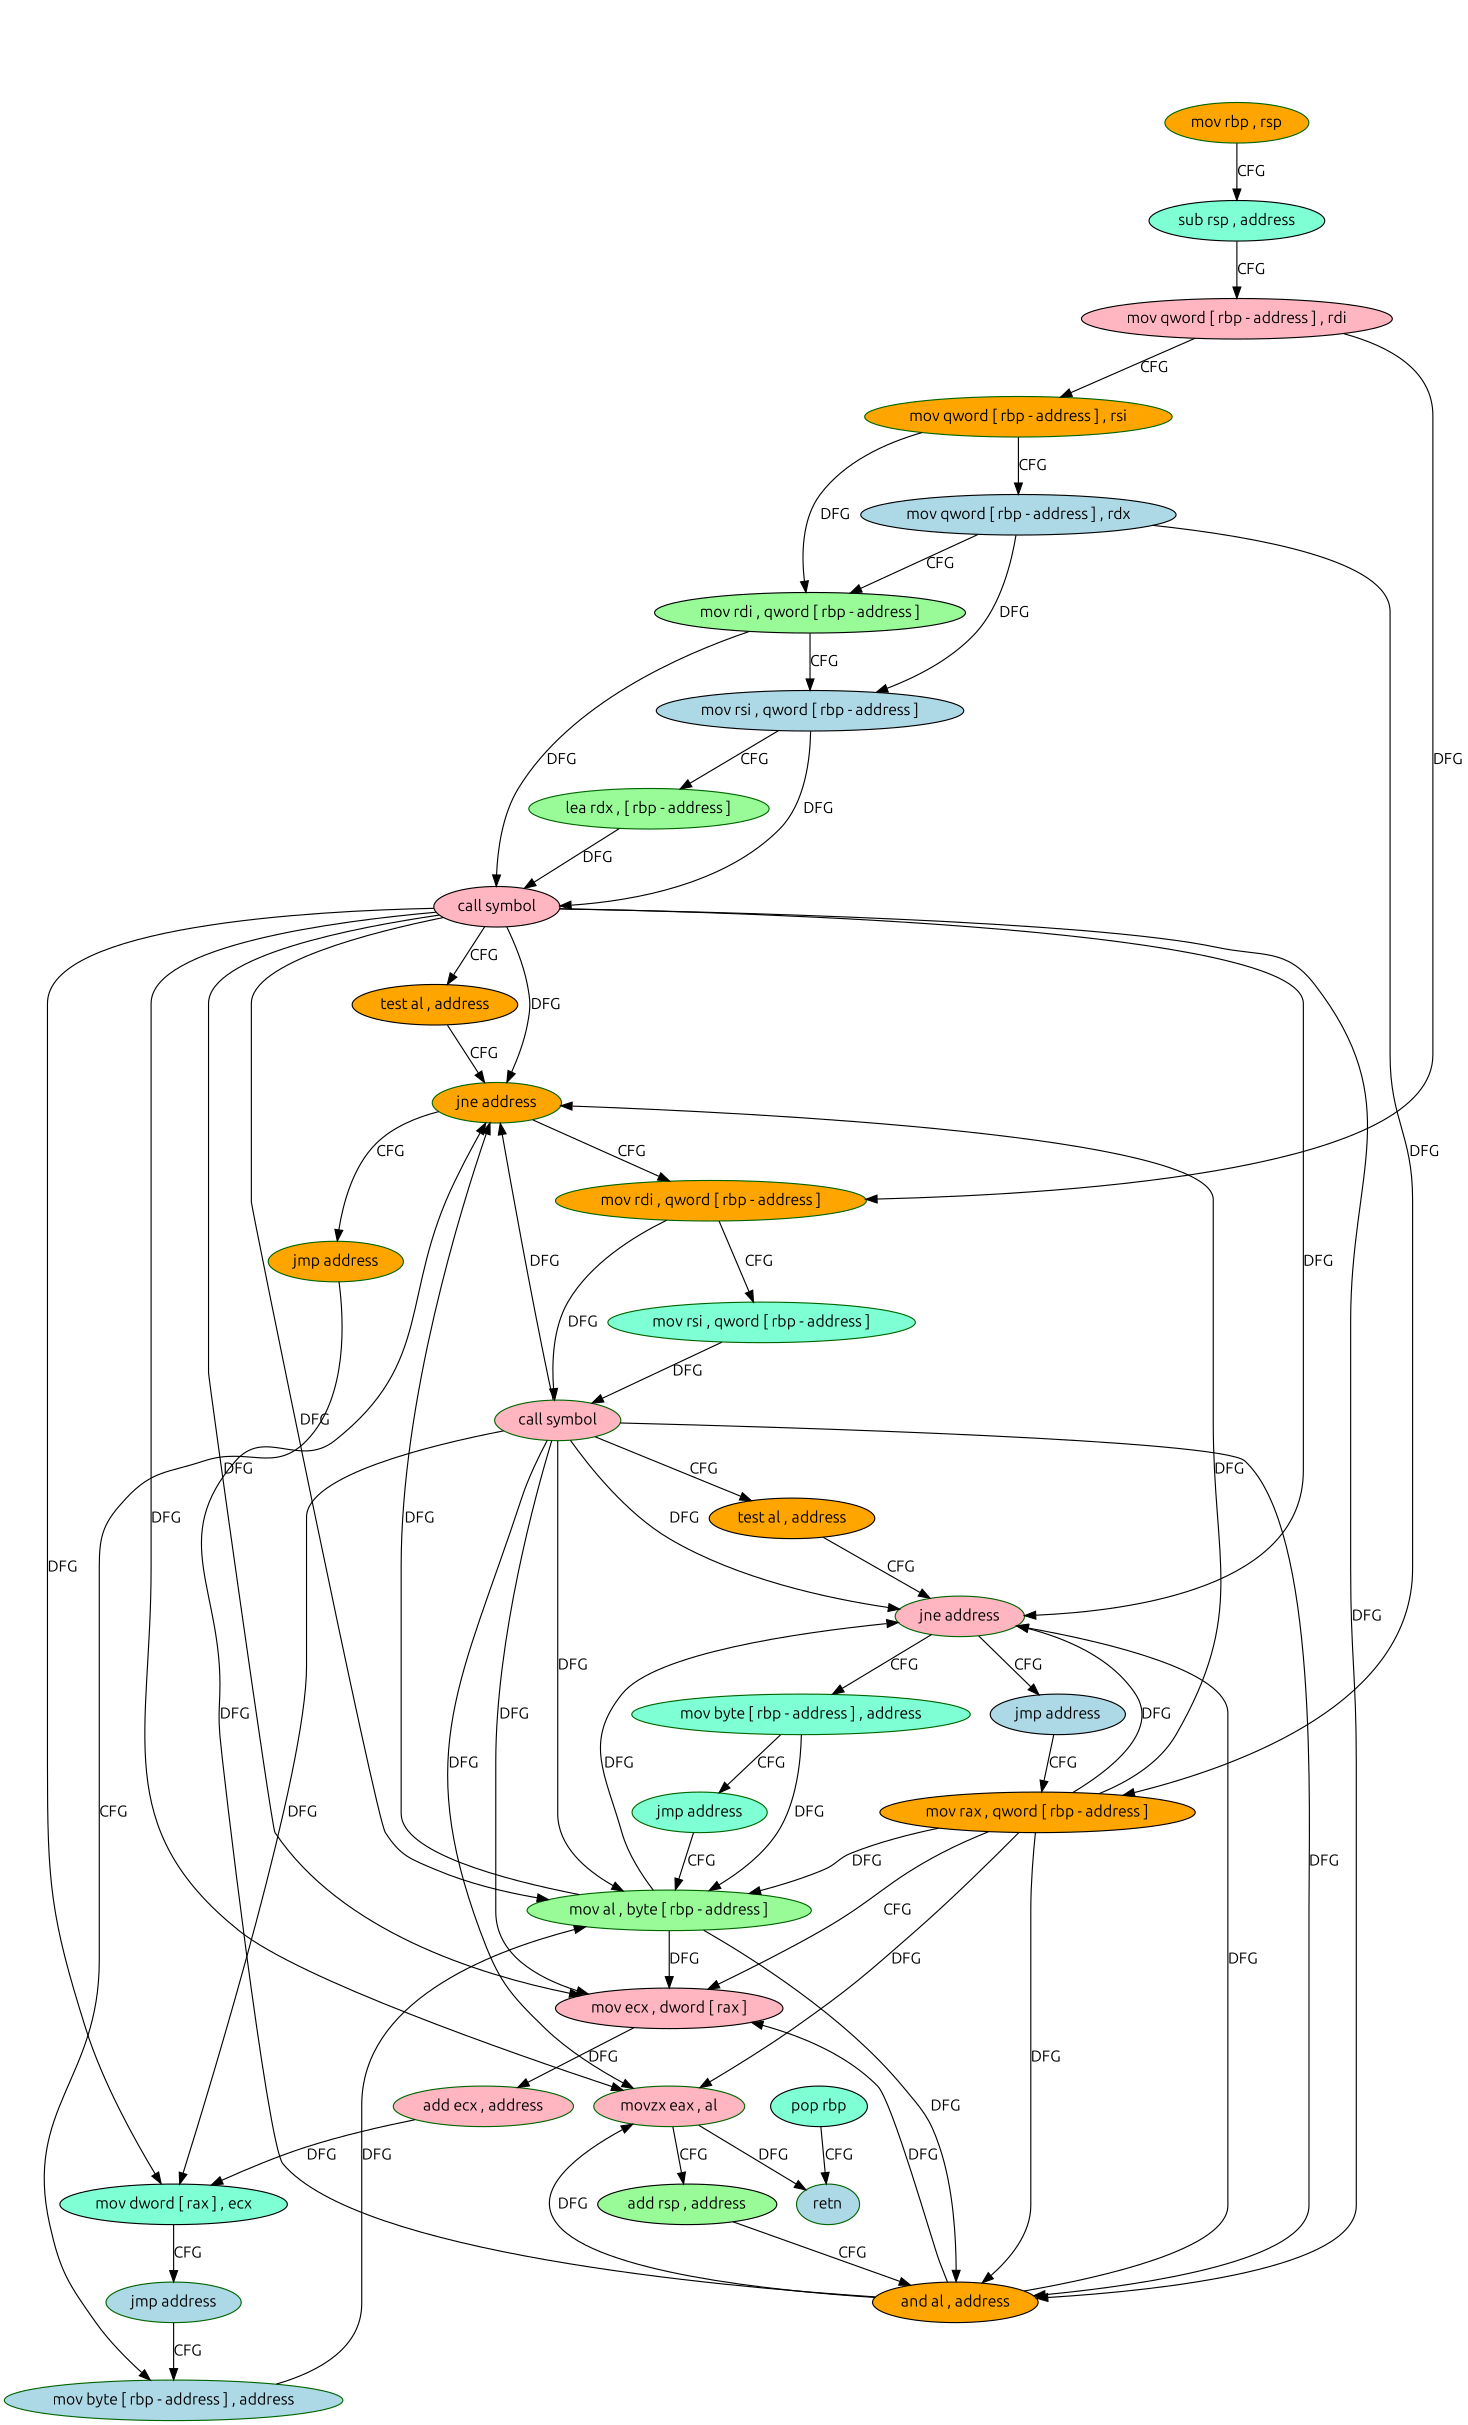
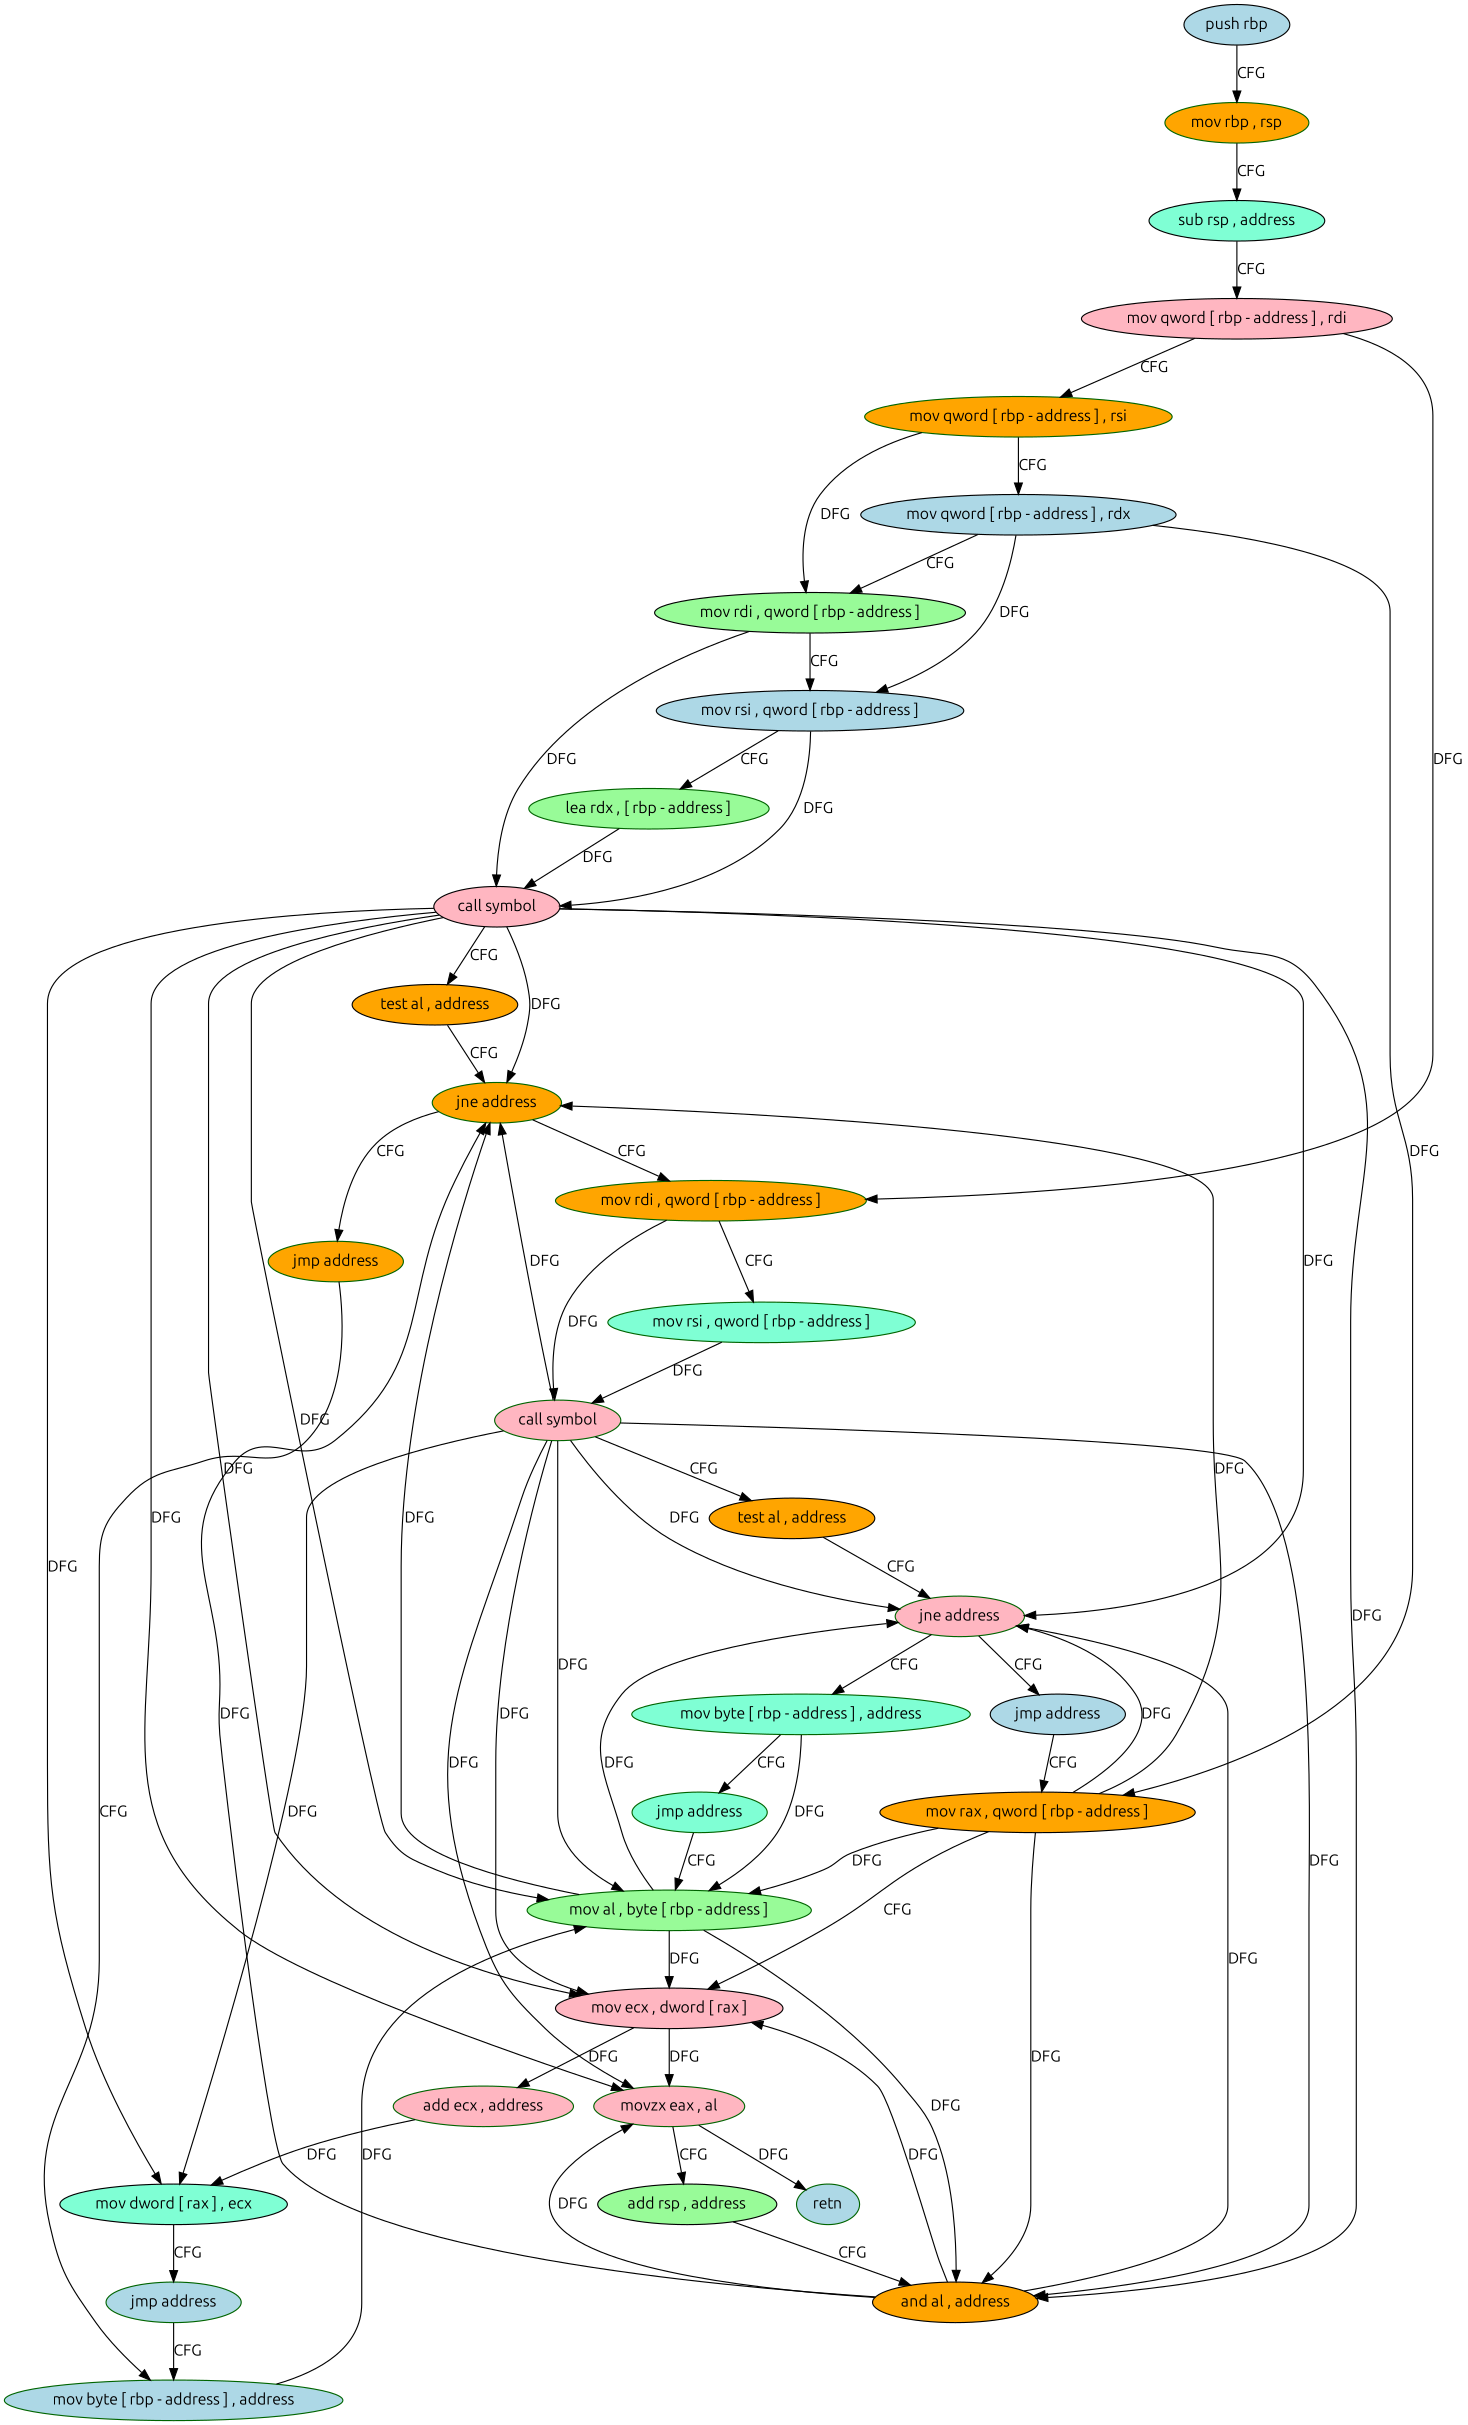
node "push rbp": added
edge "mov rax , qword [ rbp - address ]" -> "movzx eax , al": now "mov ecx , dword [ rax ]" -> "movzx eax , al"
node "pop rbp": removed
